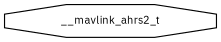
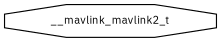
node "__mavlink_ahrs2_t": label "__mavlink_ahrs2_t" -> "__mavlink_mavlink2_t"
